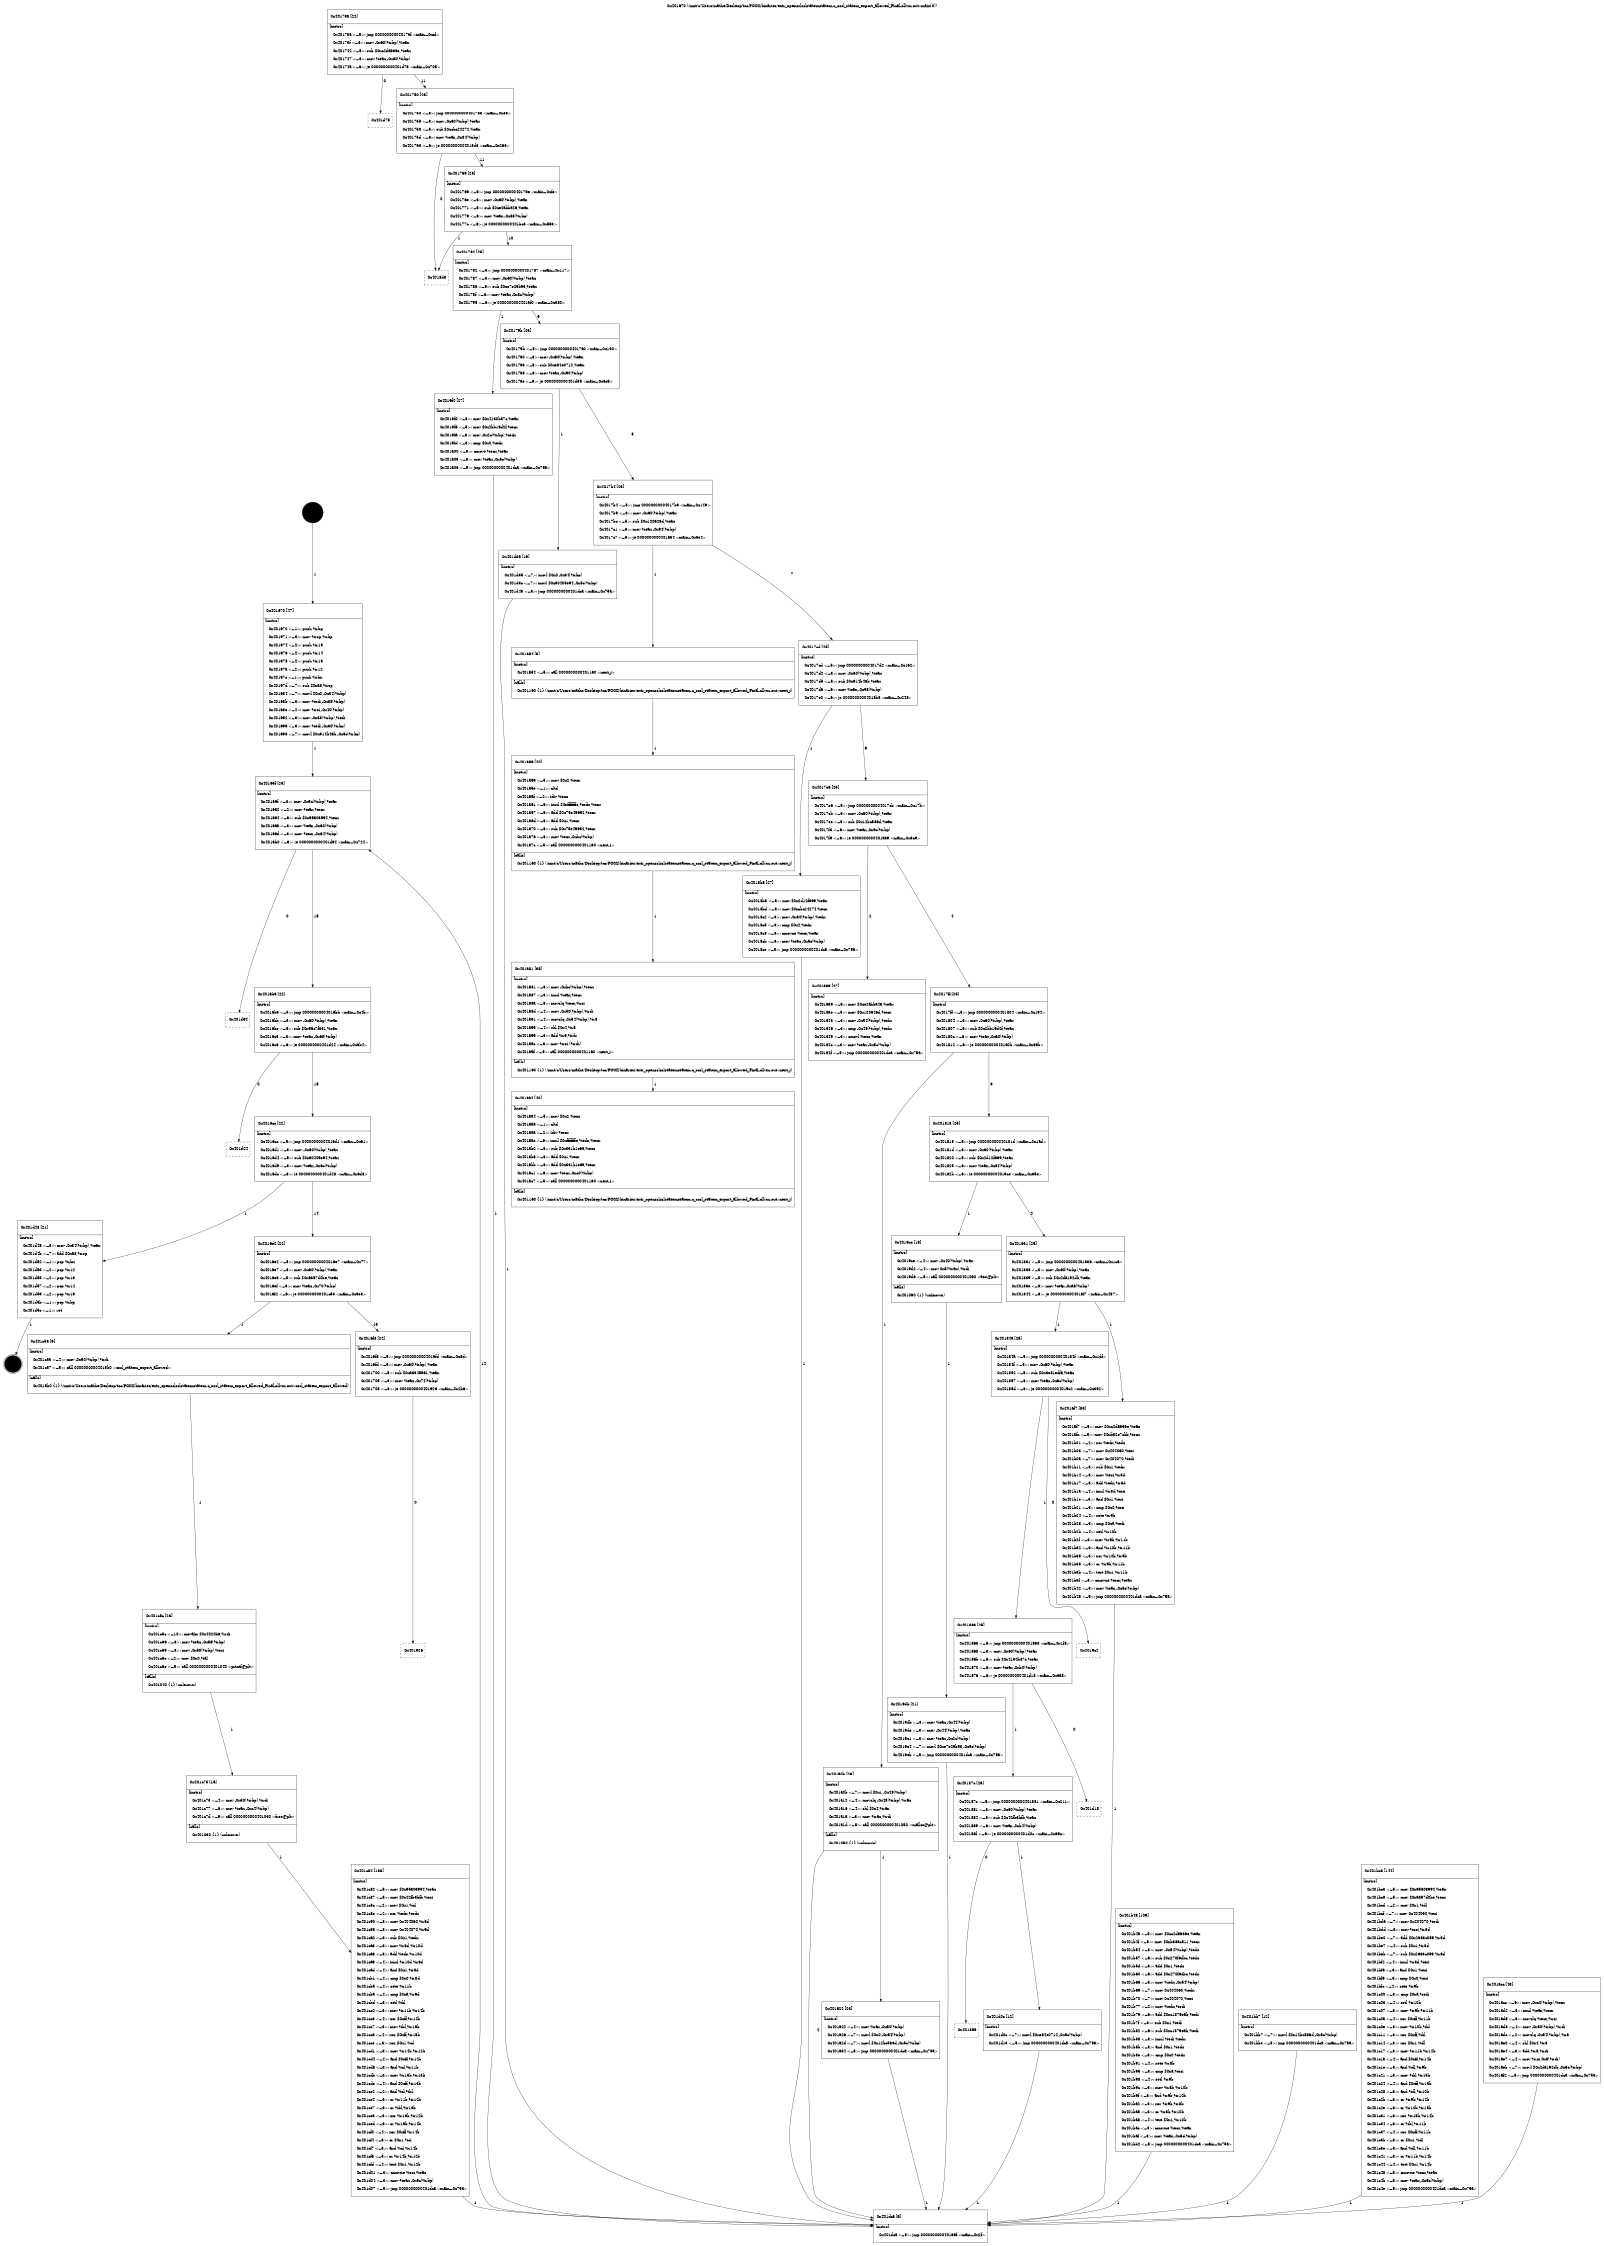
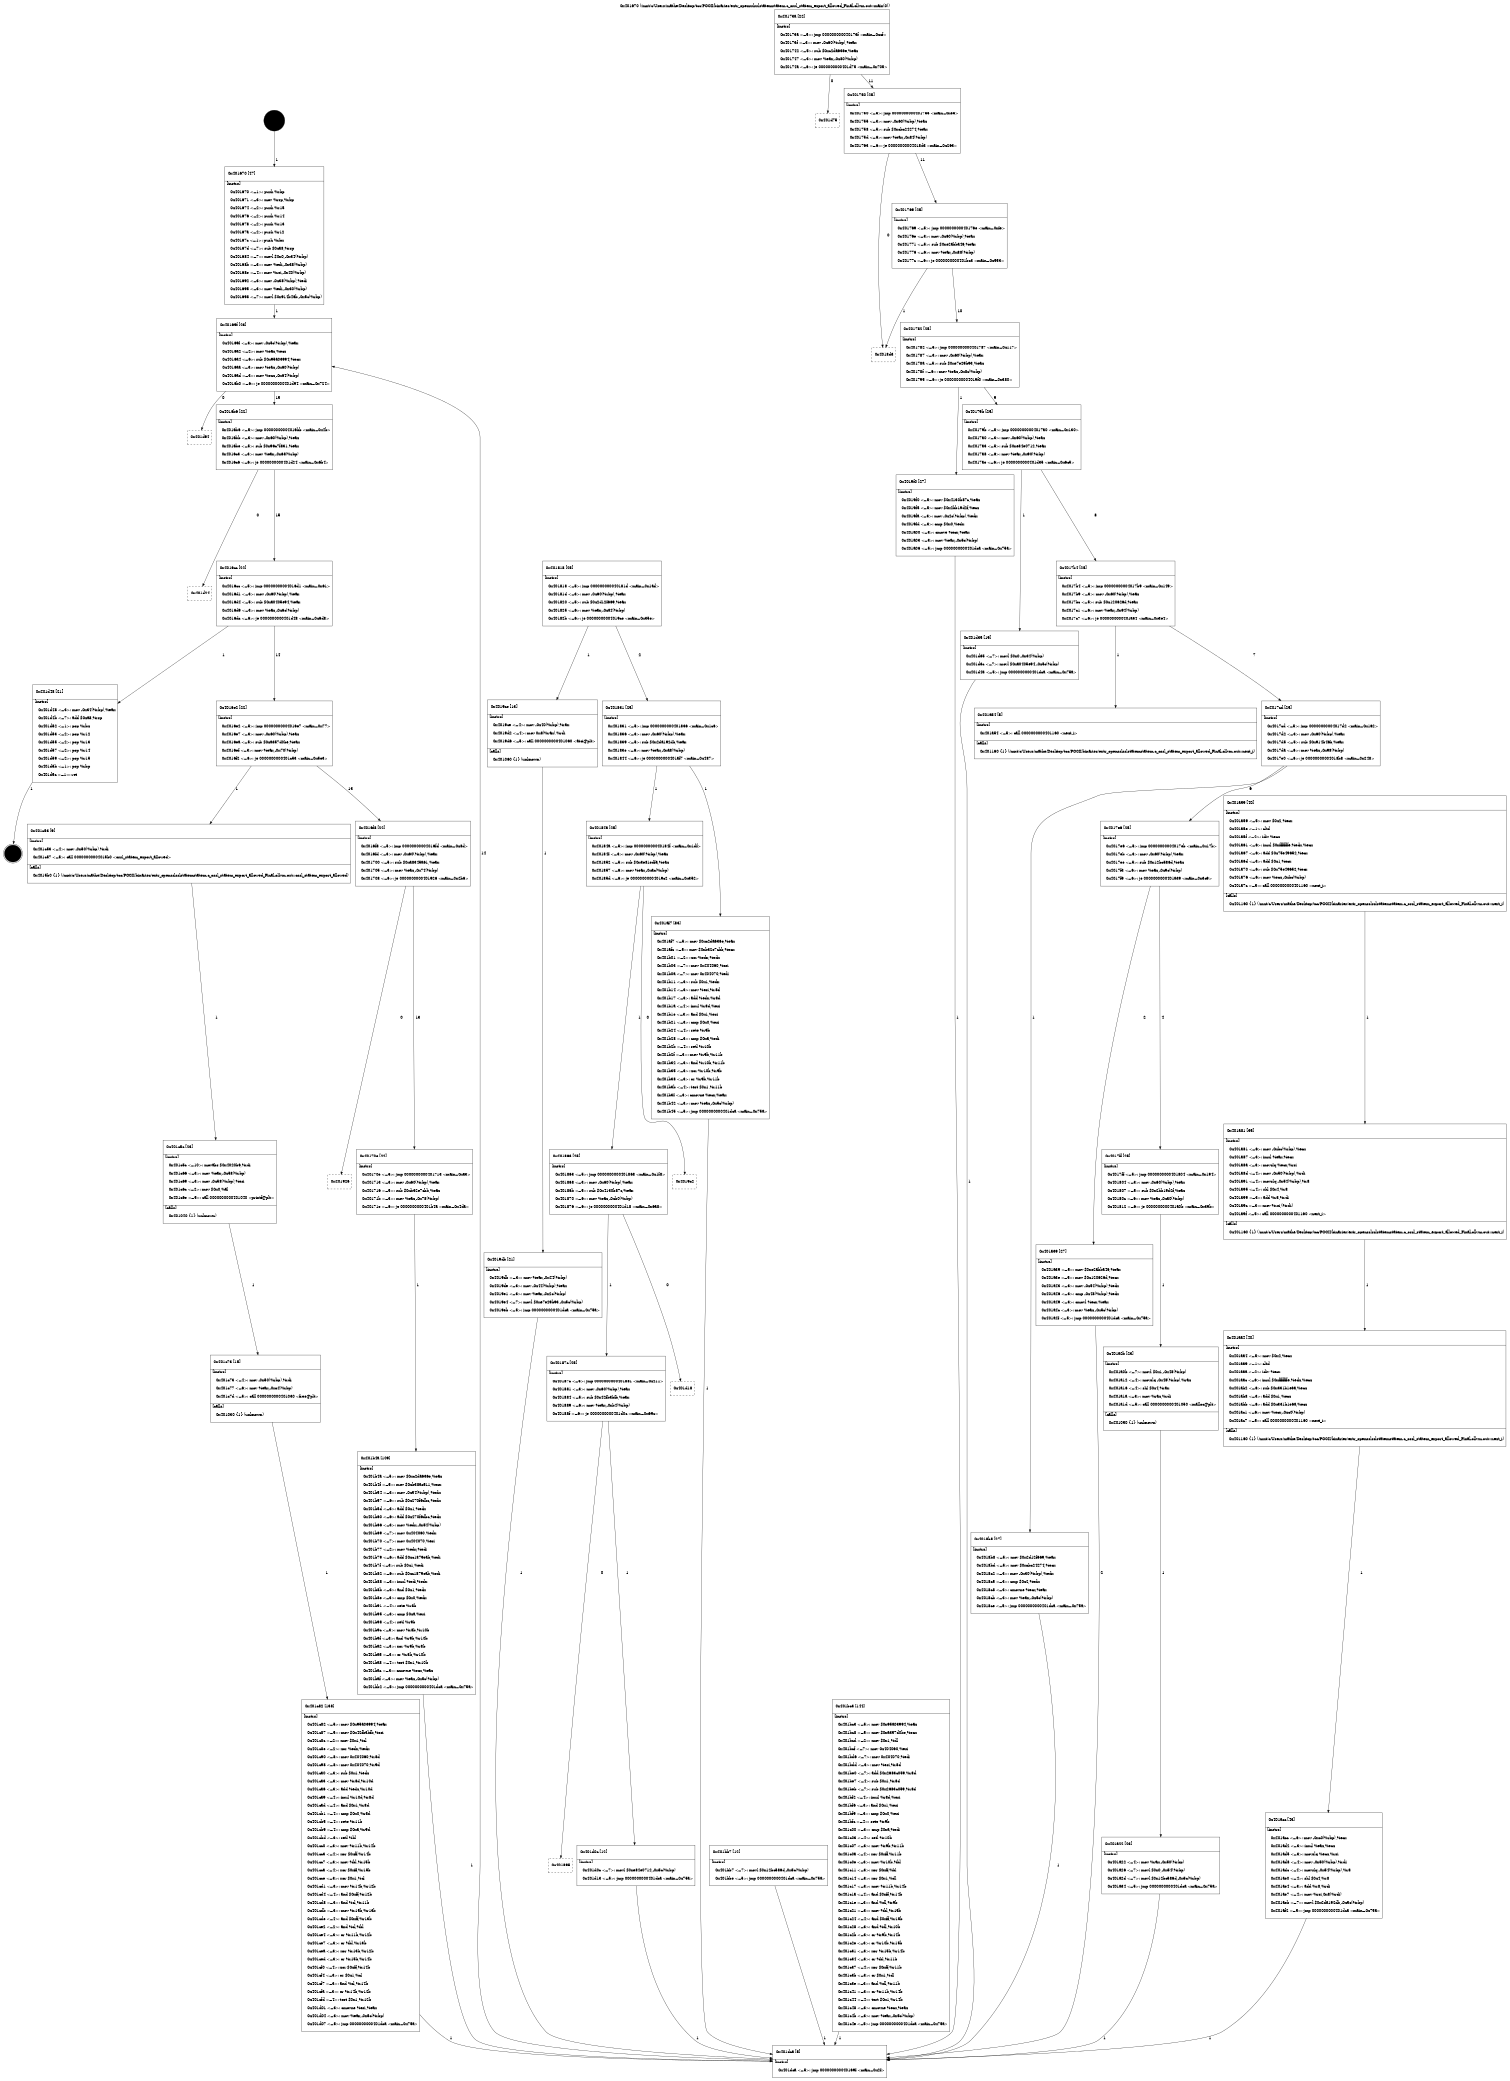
edge "0x401a54 [5]" -> "0x401a59 [40]": removed, label "1"
edge "0x4017ff [25]" -> "0x401818 [25]": removed, label "3"
node "0x40170e [22]": added
edge "0x401aa4 [40]" -> "0x401acc [43]": added, label "1"
edge "0x401a0b [23]" -> "0x401dca [5]": now "0x401a39 [27]" -> "0x401dca [5]"
